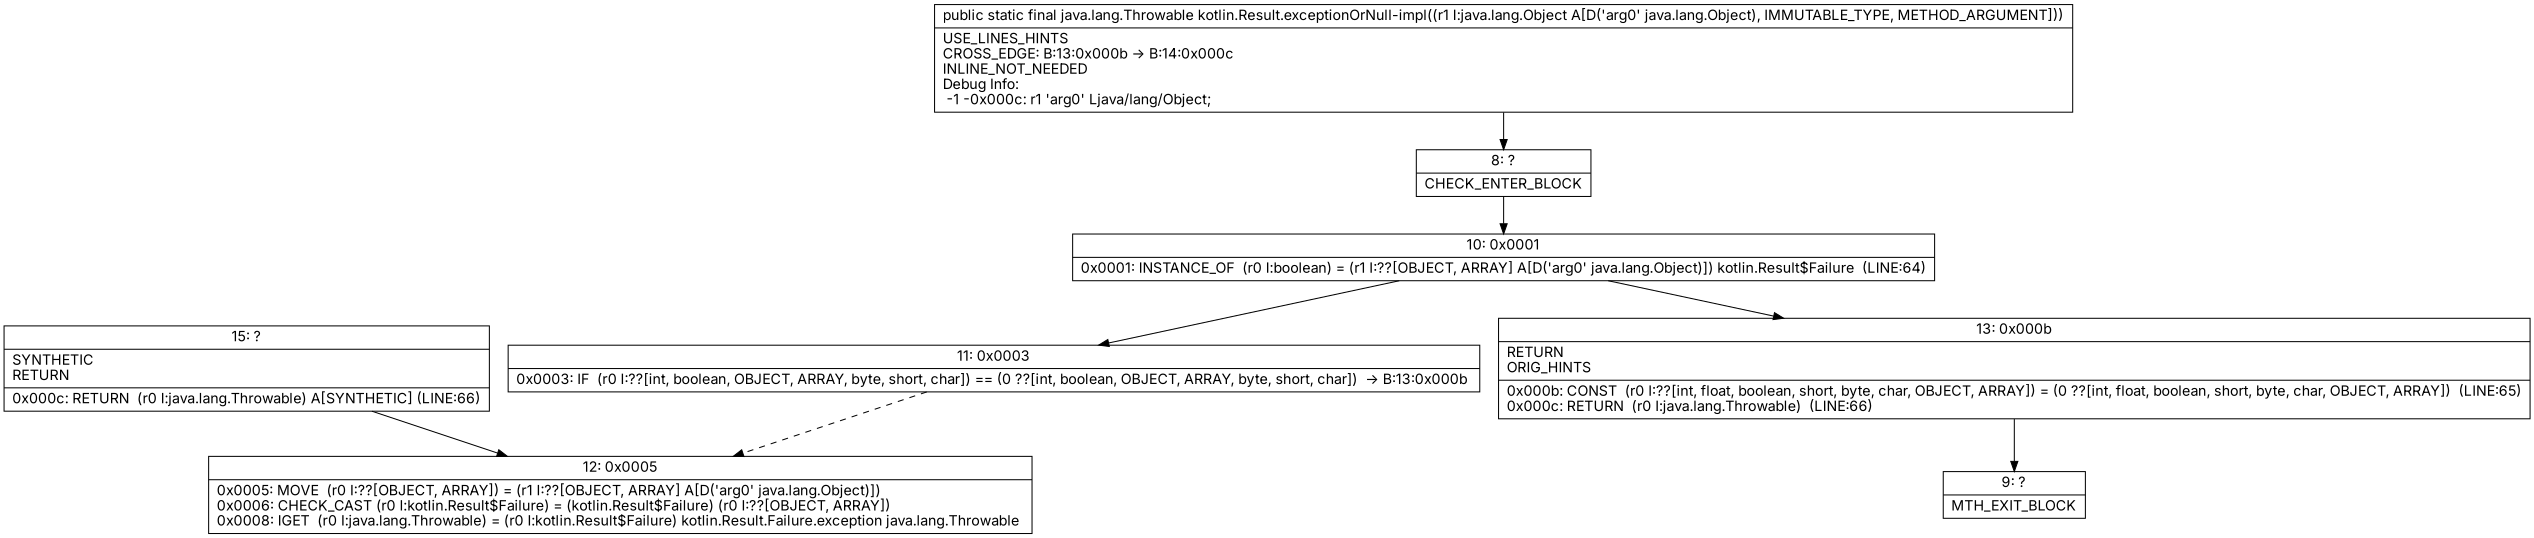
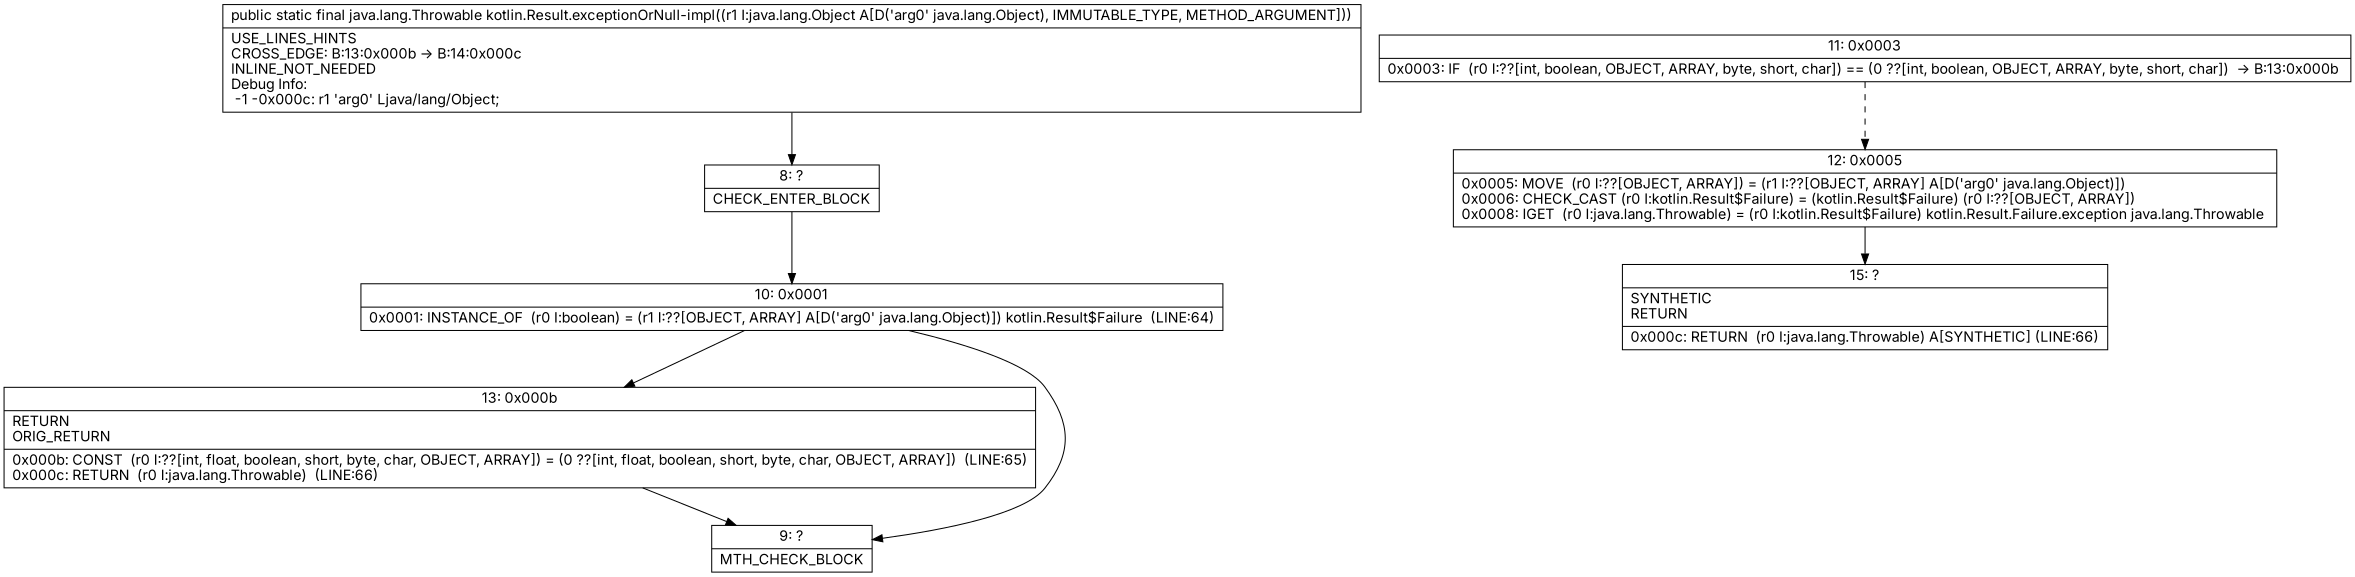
edge "10: 0x0001" -> "11: 0x0003": now "10: 0x0001" -> "9: ?"
node "13: 0x000b": text "ORIG_HINTS" -> "ORIG_RETURN"
edge "15: ?" -> "12: 0x0005": reversed
node "9: ?": text "MTH_EXIT_BLOCK" -> "MTH_CHECK_BLOCK"
